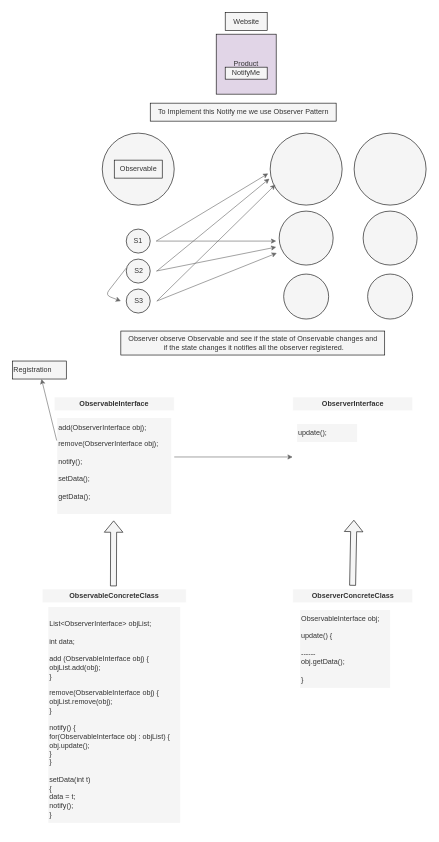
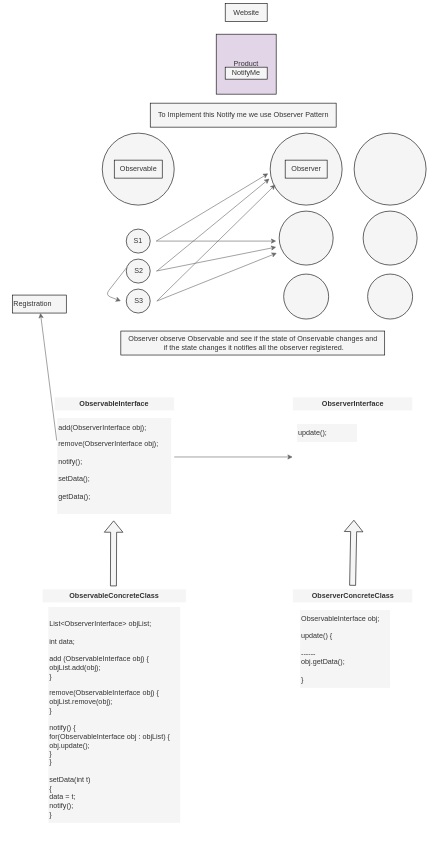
node "Website": moved (246, 21) -> (246, 12)
node "To Implement this Notify me we use Observer Pattern": size 186x18 -> 186x24
node "Observer": added
node "Registration": moved (39, 370) -> (39, 304)
